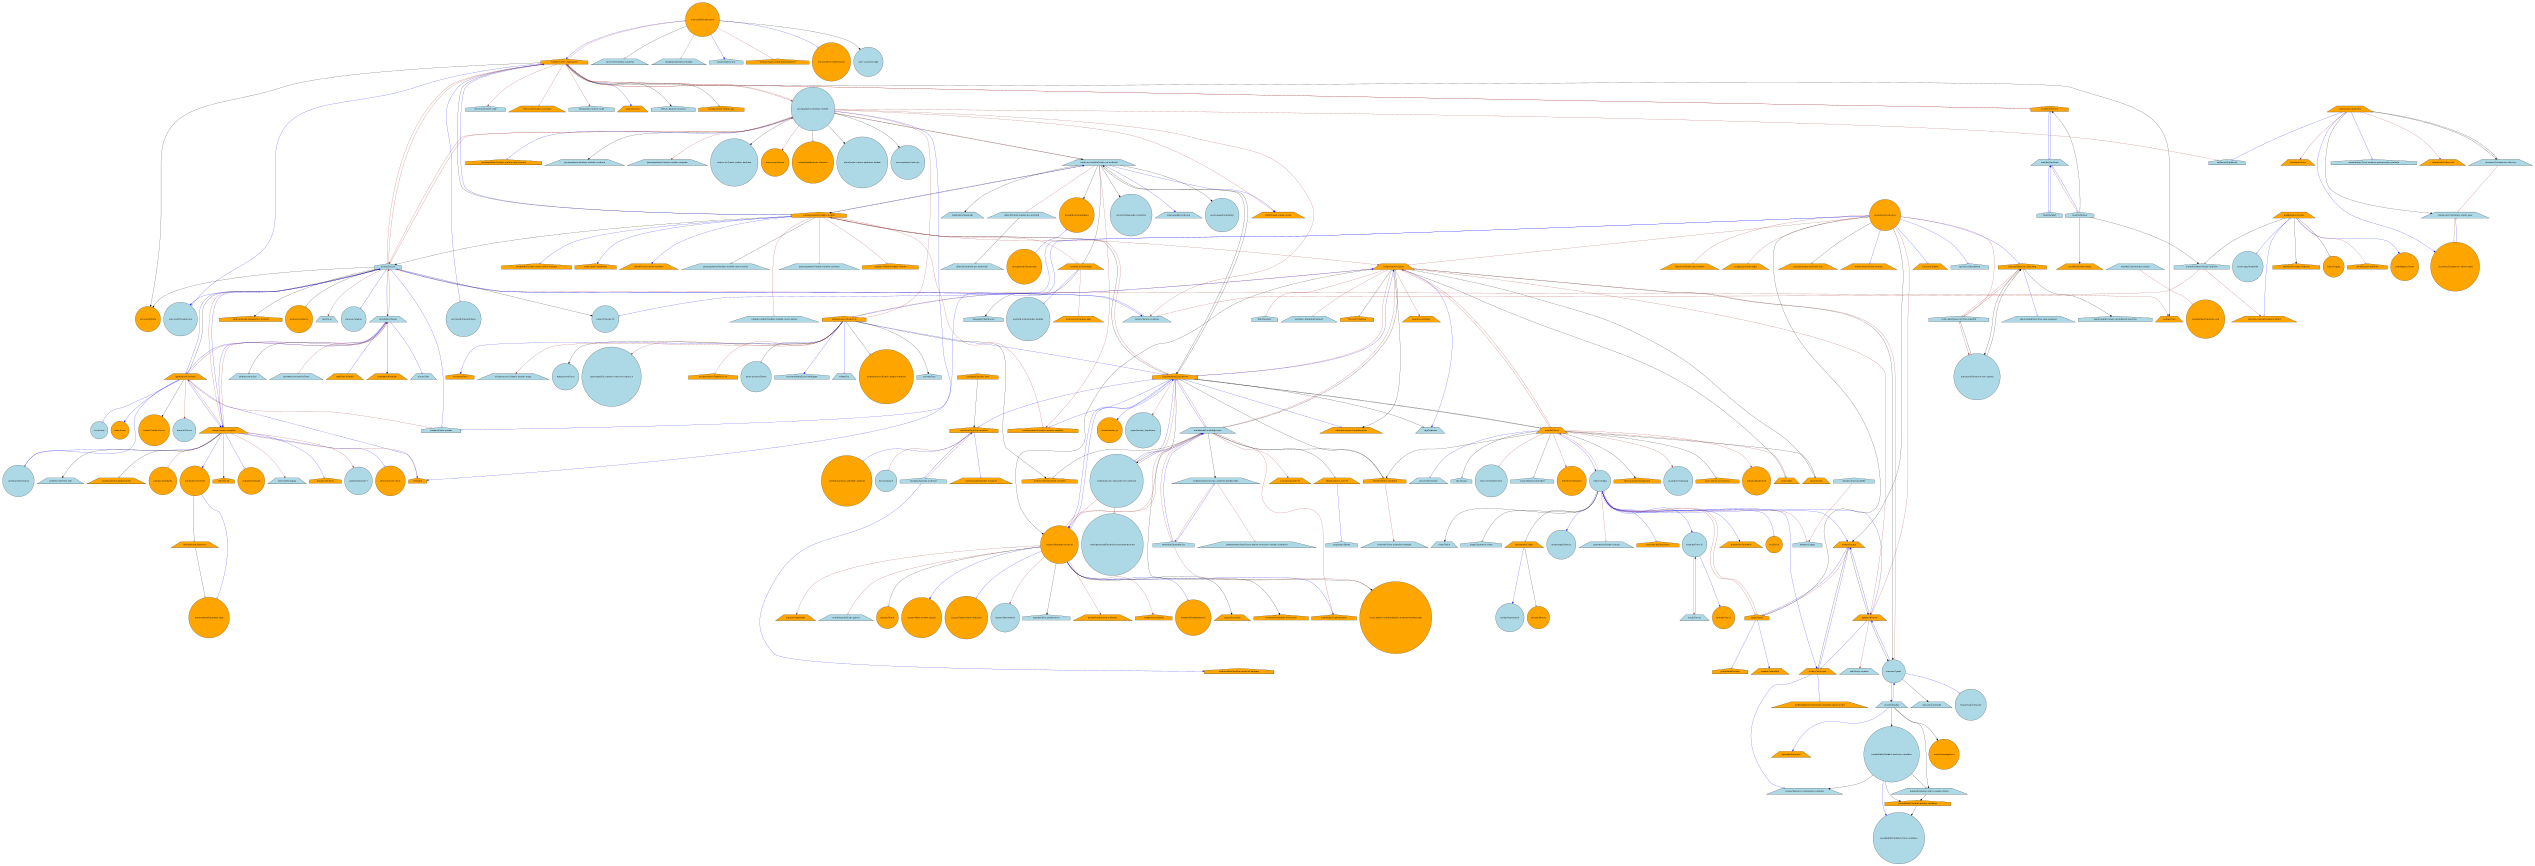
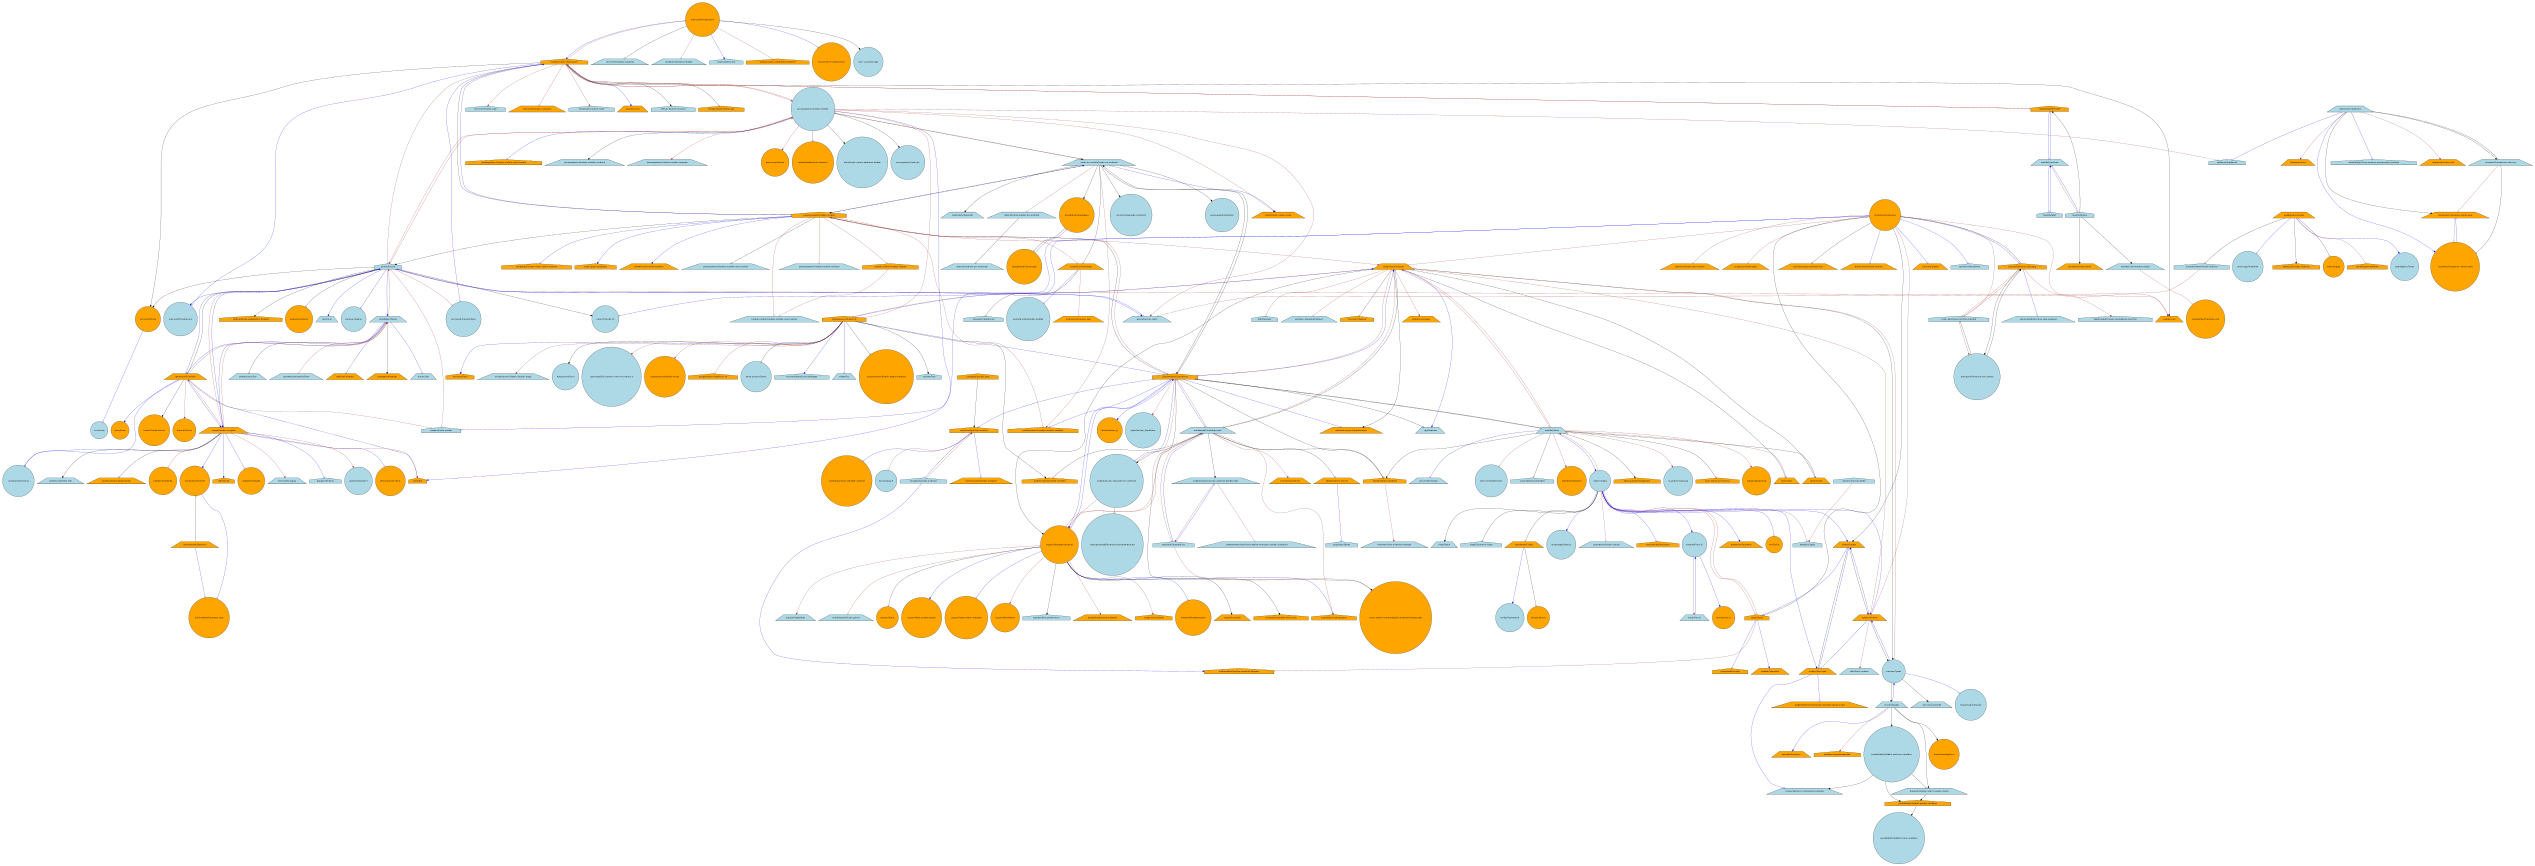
node "mozilla/enclose": label "mozilla/enclose" -> "mozilla/spidernode"
node "ClusterWS/ClusterWS": fillcolor orange -> lightblue
edge "jxcore/jxcore" -> "nodejs/node-chakracore": now "jxcore/jxcore" -> "Microsoft/visualfsharp"
node "status-im/react-native-desktop": removed
edge "ClusterWS/ClusterWS-Client-JS" -> "ClusterWS/ClusterWS-Client-Swift": added
node "OneEarWillie/Arduino": removed
node "ClusterWS/ClusterWS-Client-Java": fillcolor lightblue -> orange
edge "mozilla/tofino" -> "InstantWebP2P/node-android": now "mozilla/tofino" -> "mozilla/Community-Design"
edge "dna2github/NodeBase" -> "dna2github/dna2oslab": added
edge "jreznot/electron-java-app" -> "joeferner/node-java": added
edge "joeferner/node-java" -> "nodejs/nan": added
node "paddybyers/node": fillcolor orange -> lightblue
edge "jxcore/jxcore" -> "iojs/io.js": color brown -> blue
edge "nodejs-mobile/nodejs-mobile" -> "nodejs-mobile/nodejs-mobile-react-native": added
edge "android-js/androidjs" -> "SDRausty/buildAPKs": arrowhead diamond -> odot
edge "jreznot/electron-java-app" -> "appreciated/maven-springboot-electron": color black -> brown
node "jxcore/jxcore-cordova": label "jxcore/jxcore-cordova" -> "jxcore/jxcore-react"
node "zhentao-huang/Node4Android": removed
edge "jxcore/jxcore" -> "pmq20/node-packer": color blue -> brown
edge "nwjs/nw-builder" -> "jaredallard/nexe": reversed
node "eclipsesource/tabris-maps": added
edge "igorklopov/enclose" -> "crcn/nexe": now "Microsoft/node" -> "crcn/nexe"
node "breach/thrust": fillcolor lightblue -> orange
node "mozilla/rhino": fillcolor orange -> lightblue
edge "evgenyneu/js-evaluator-for-android" -> "ericwlange/AndroidJSCore": removed
node "pojala/electrino": fillcolor orange -> lightblue
node "jhy/jsoup": removed
edge "minimalchat/client" -> "minimalchat/daemon": reversed
edge "minimalchat/daemon" -> "minimalchat/operator-app": color black -> blue
edge "dynjs/dynjs" -> "nodyn/nodyn": now "dynjs/dynjs" -> "HarlonWang/quickjs-android-wrapper"
node "square/sqldelight": fillcolor orange -> lightblue
node "square/whorlwind": fillcolor lightblue -> orange
node "graalvm/simplelanguage": added
edge "javadelight/delight-nashorn-sandbox" -> "javadelight/delight-rhino-sandbox": removed
